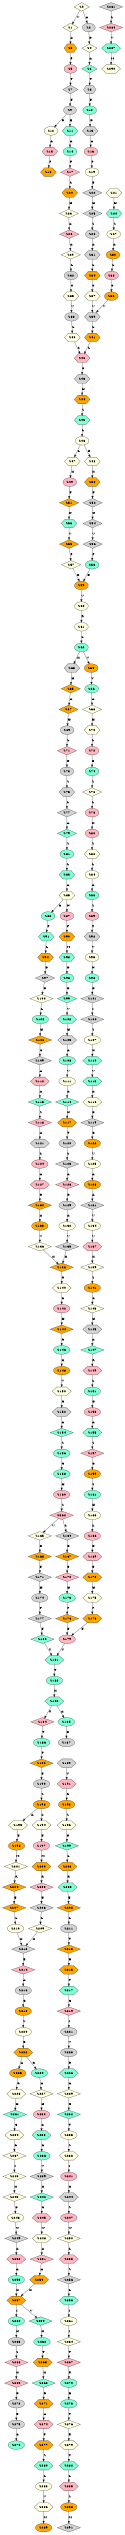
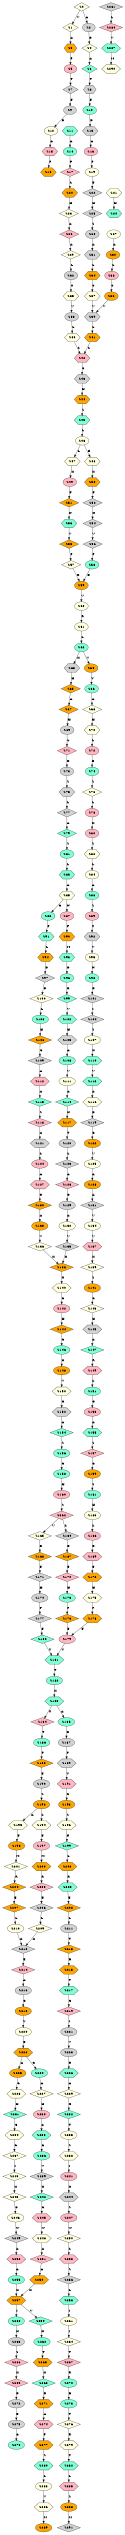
edge "S9" -> "S11": removed, label "E"
edge "S24" -> "S27": removed, label "S"
edge "S187" -> "S189": added, label "P"
